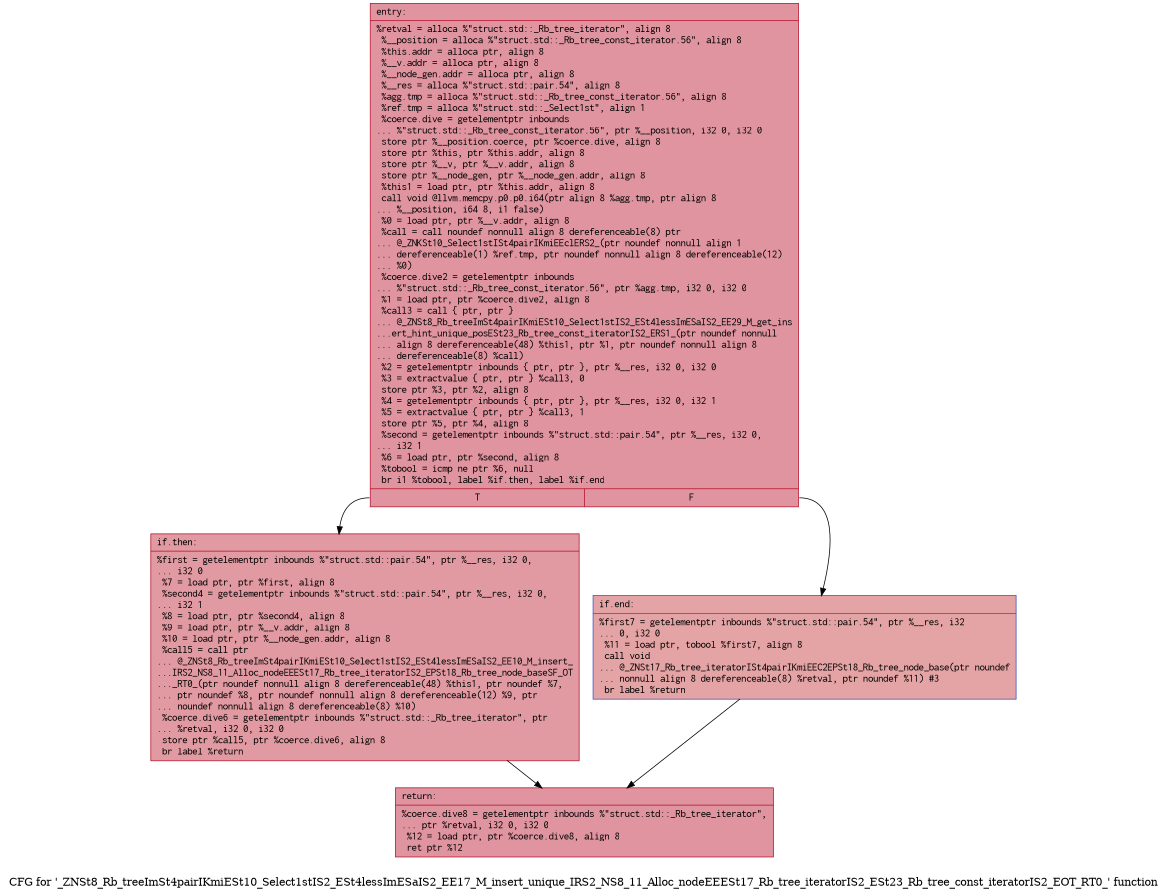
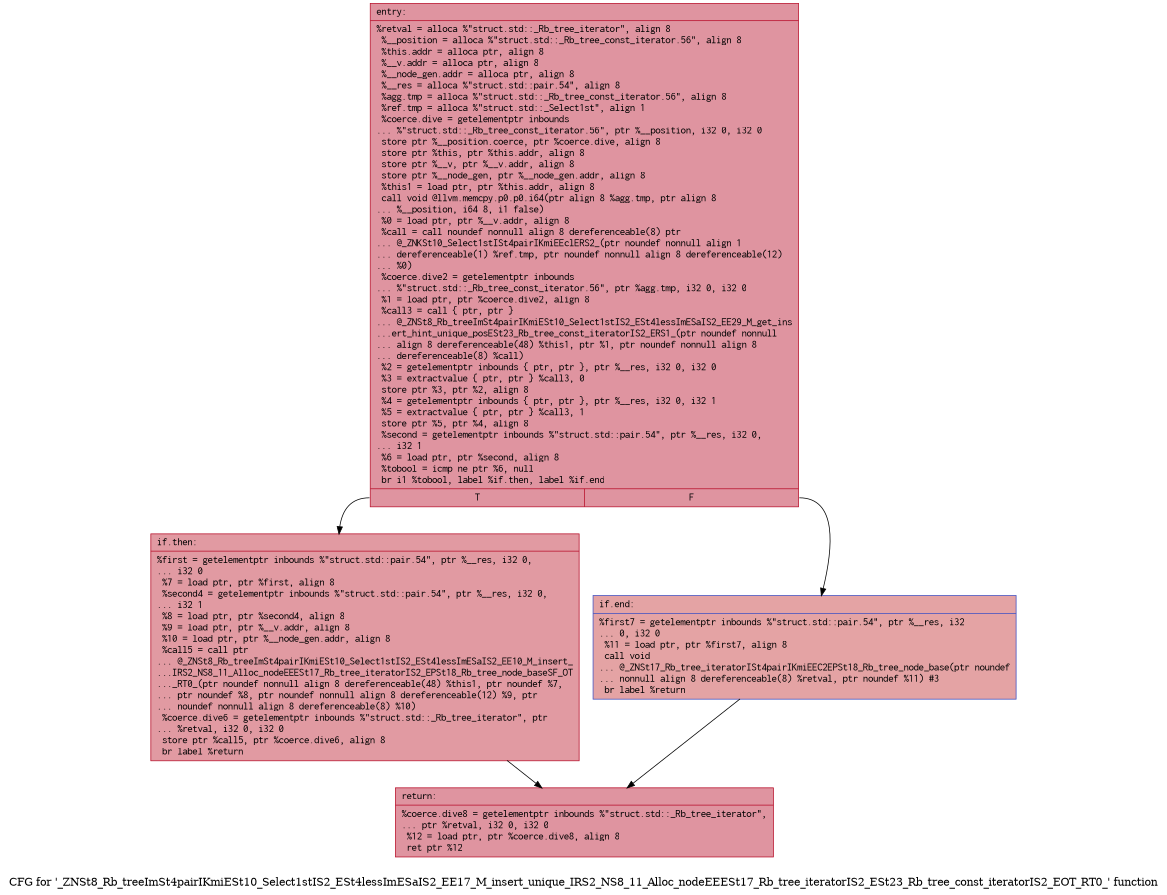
node "if.end:": text "%11 = load ptr, tobool %first7, align 8" -> "%11 = load ptr, ptr %first7, align 8"
